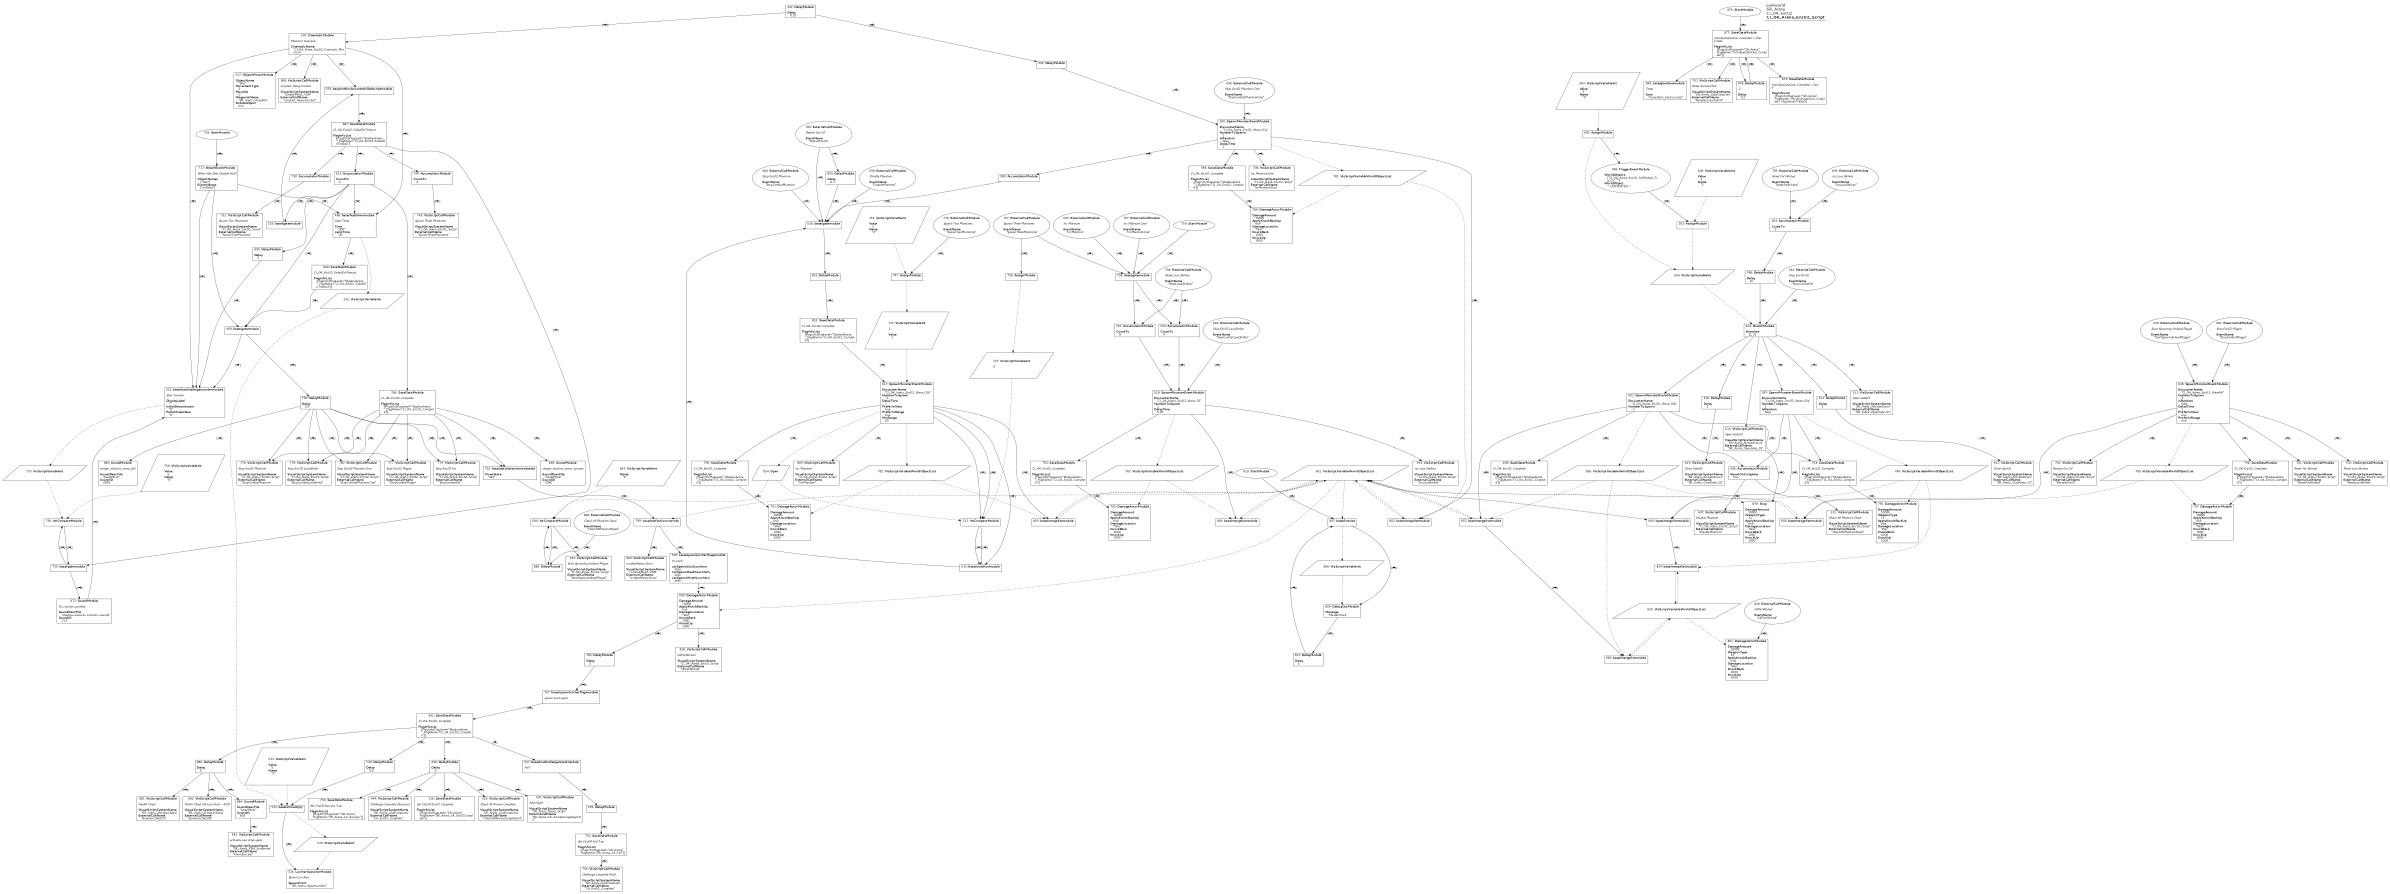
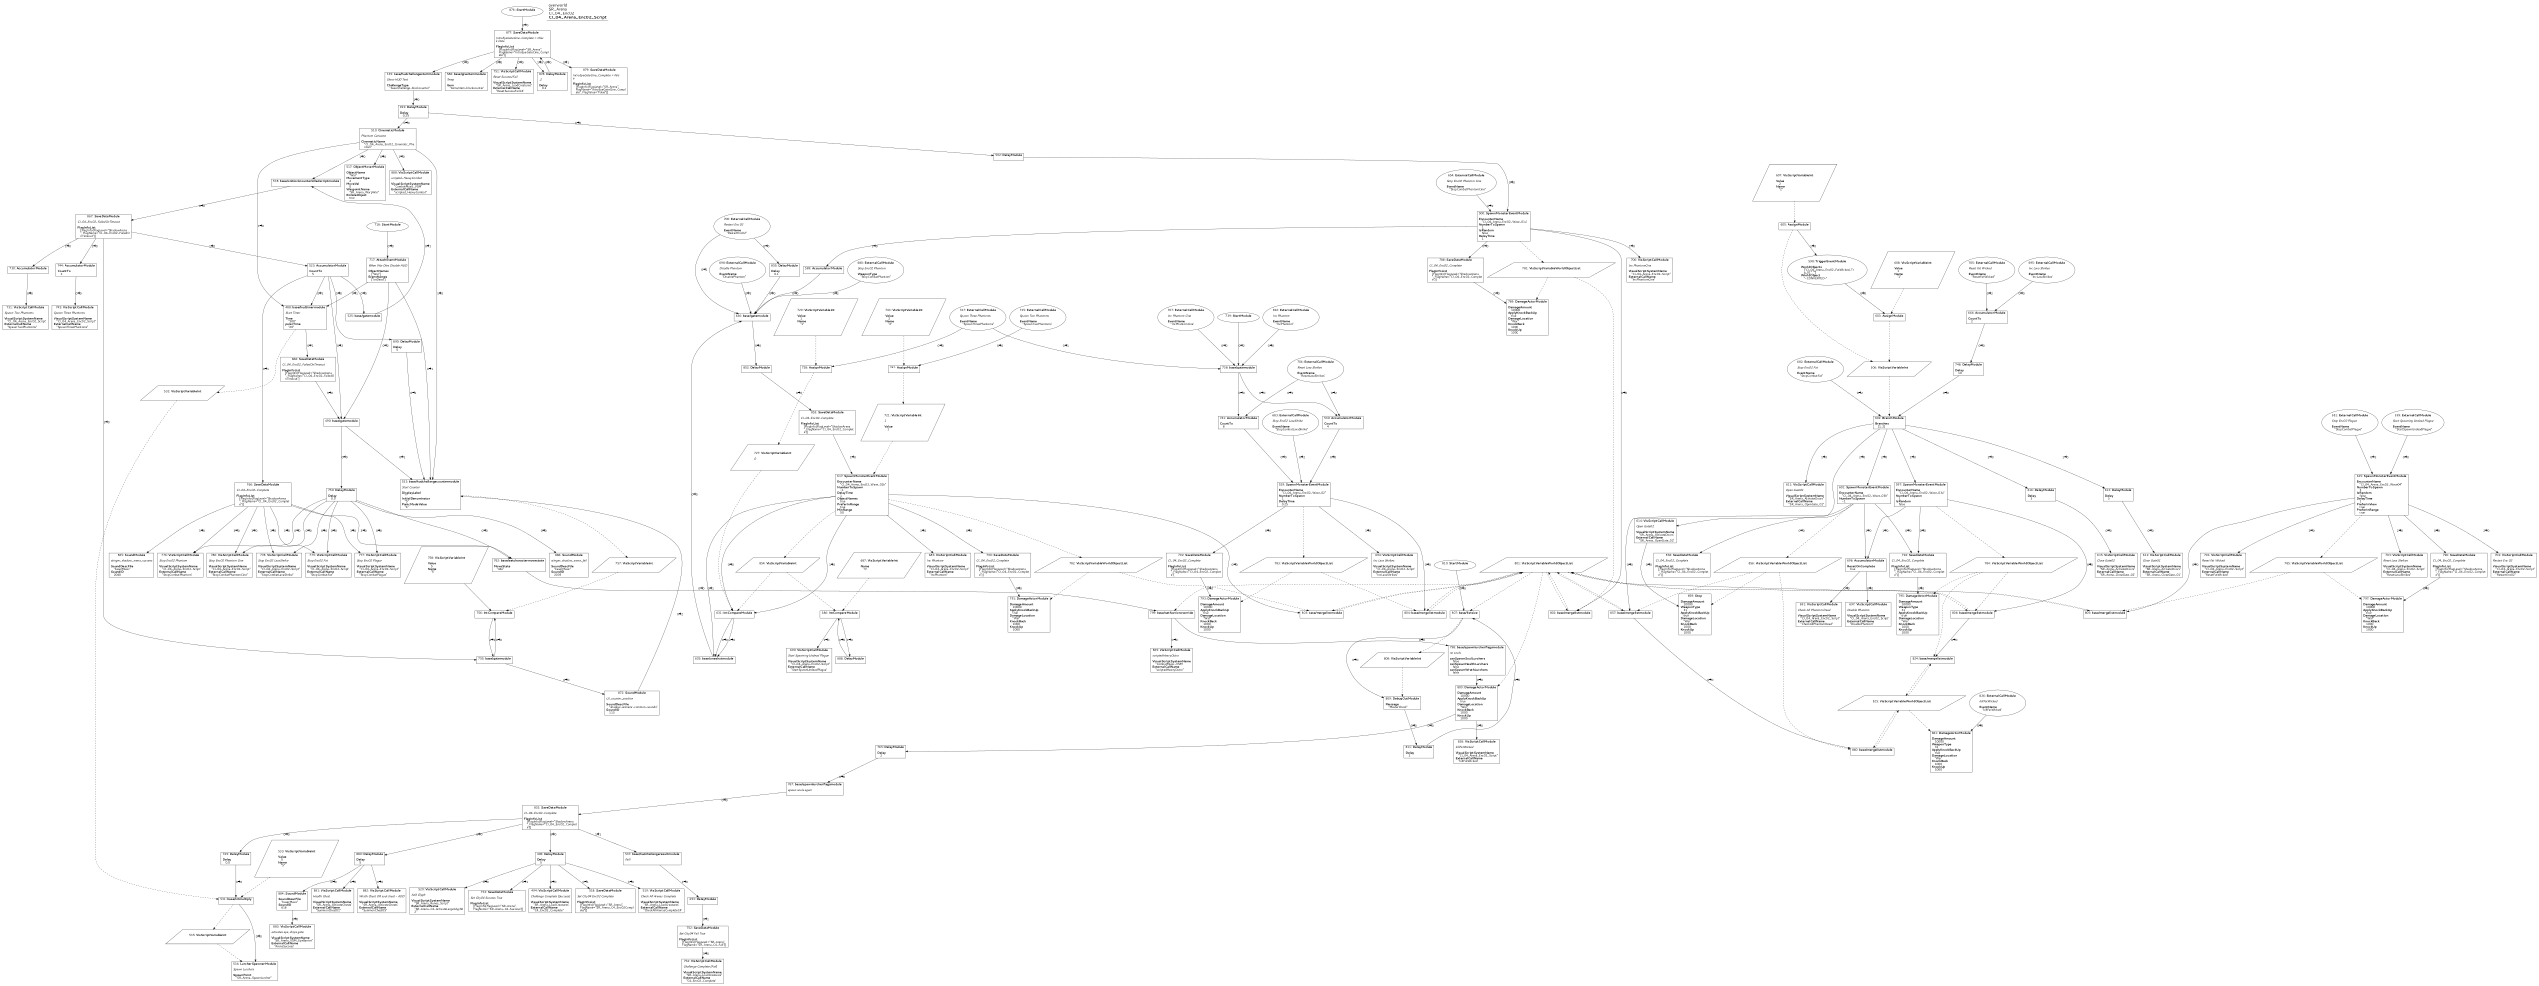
node "539:": added
node "680:": text "EventName" -> "WeaponType"
node "729:": added
node "617:": text "PreferInView" -> "ObjectNames"
node "854:": text "Open" -> "VisScriptVariableInt"
edge "758:" -> "756:": style dashed -> solid
node "689:": removed
